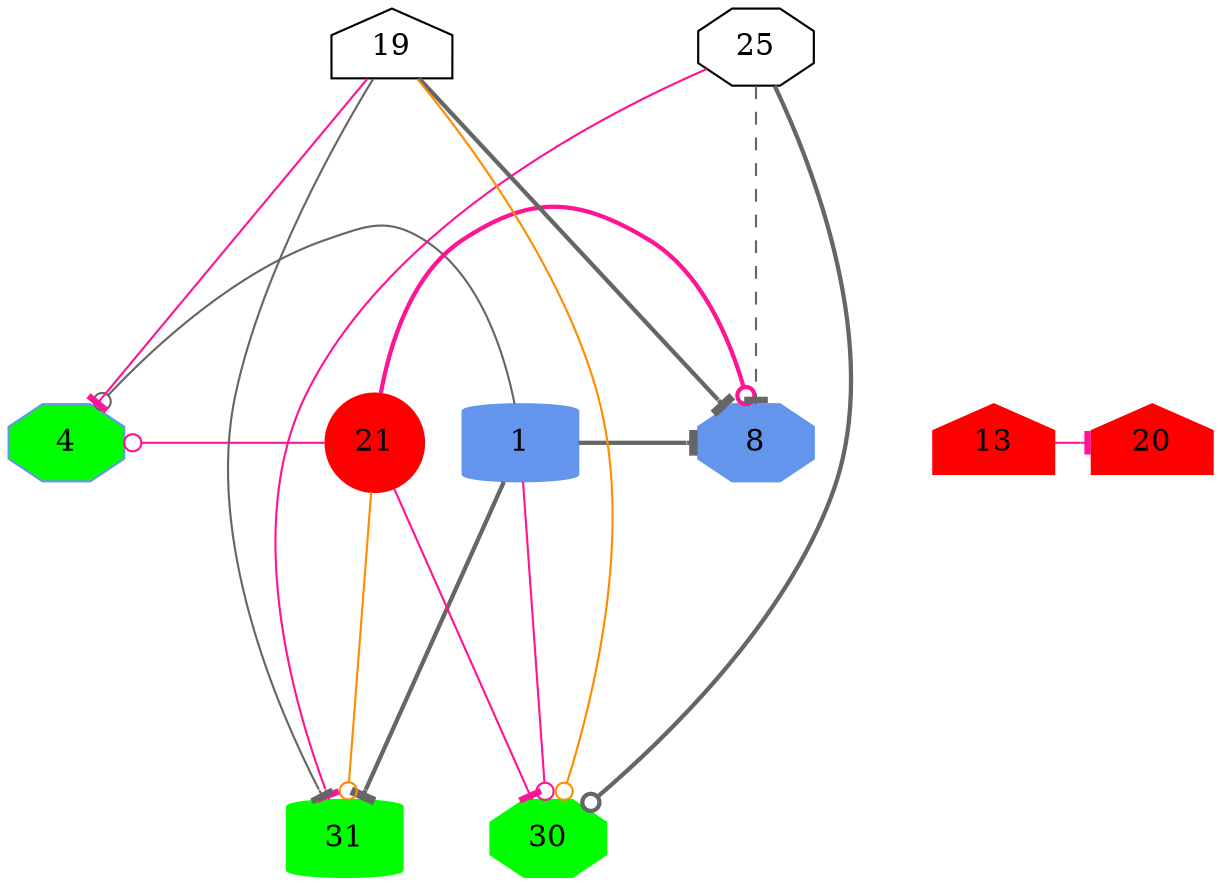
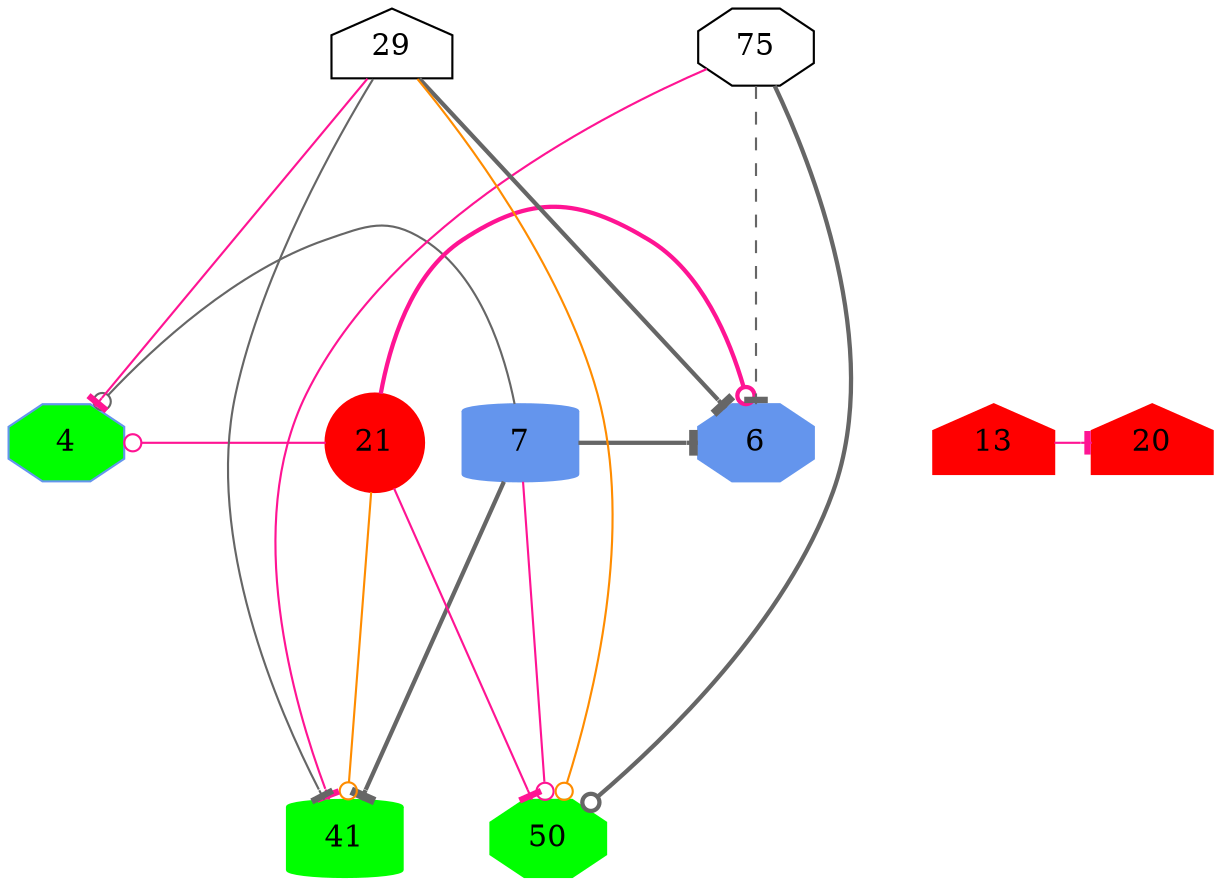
node "19": label "19" -> "29"
node "25": label "25" -> "75"
node "1": label "1" -> "7"
node "8": label "8" -> "6"
node "31": label "31" -> "41"
node "30": label "30" -> "50"
